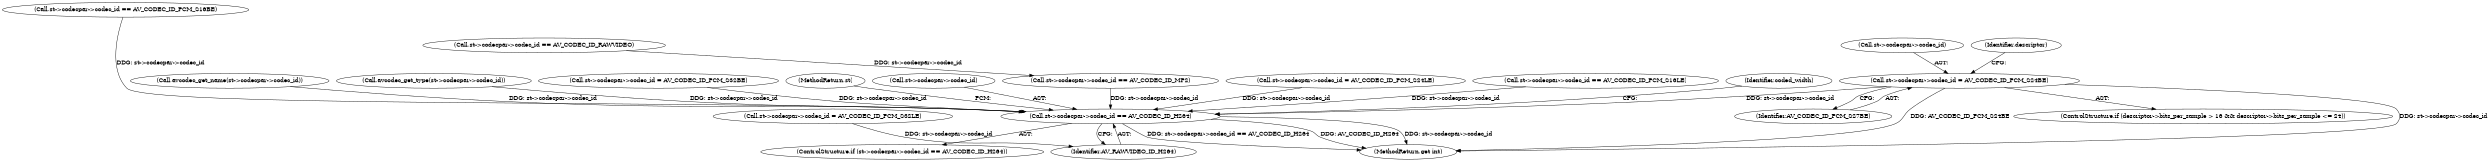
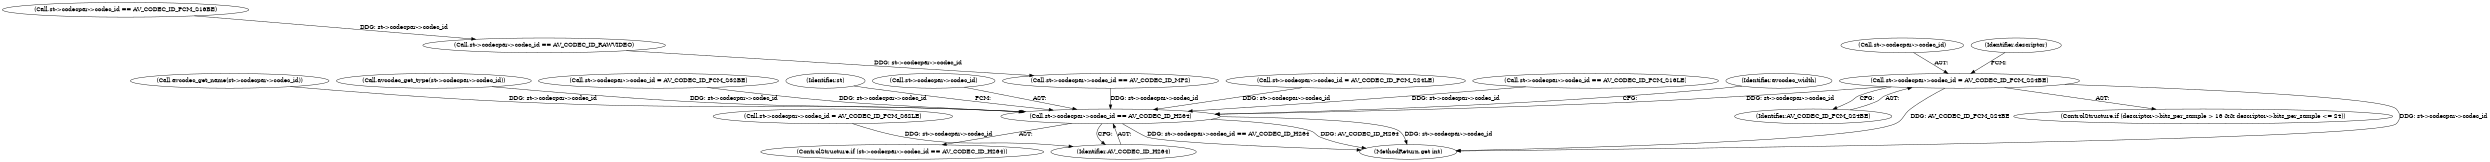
edge "(Identifier,descriptor)" -> "(Call,st->codecpar->codec_id = AV_CODEC_ID_PCM_S24BE)": label "CFG: " -> "PCM: "
node "(MethodReturn,st)": label "(MethodReturn,st)" -> "(Identifier,st)"
node "(Identifier,coded_width)": label "(Identifier,coded_width)" -> "(Identifier,avcodec_width)"
edge "(Call,st->codecpar->codec_id == AV_CODEC_ID_PCM_S16BE)" -> "(Call,st->codecpar->codec_id == AV_CODEC_ID_H264)": now "(Call,st->codecpar->codec_id == AV_CODEC_ID_PCM_S16BE)" -> "(Call,st->codecpar->codec_id == AV_CODEC_ID_RAWVIDEO)"
node "(Identifier,AV_CODEC_ID_PCM_S27BE)": label "(Identifier,AV_CODEC_ID_PCM_S27BE)" -> "(Identifier,AV_CODEC_ID_PCM_S24BE)"
node "(Identifier,AV_RAWVIDEO_ID_H264)": label "(Identifier,AV_RAWVIDEO_ID_H264)" -> "(Identifier,AV_CODEC_ID_H264)"
